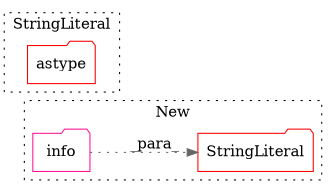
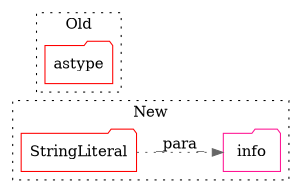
cluster "StringLiteral": label "StringLiteral" -> "Old"
edge "info" -> "StringLiteral": reversed
